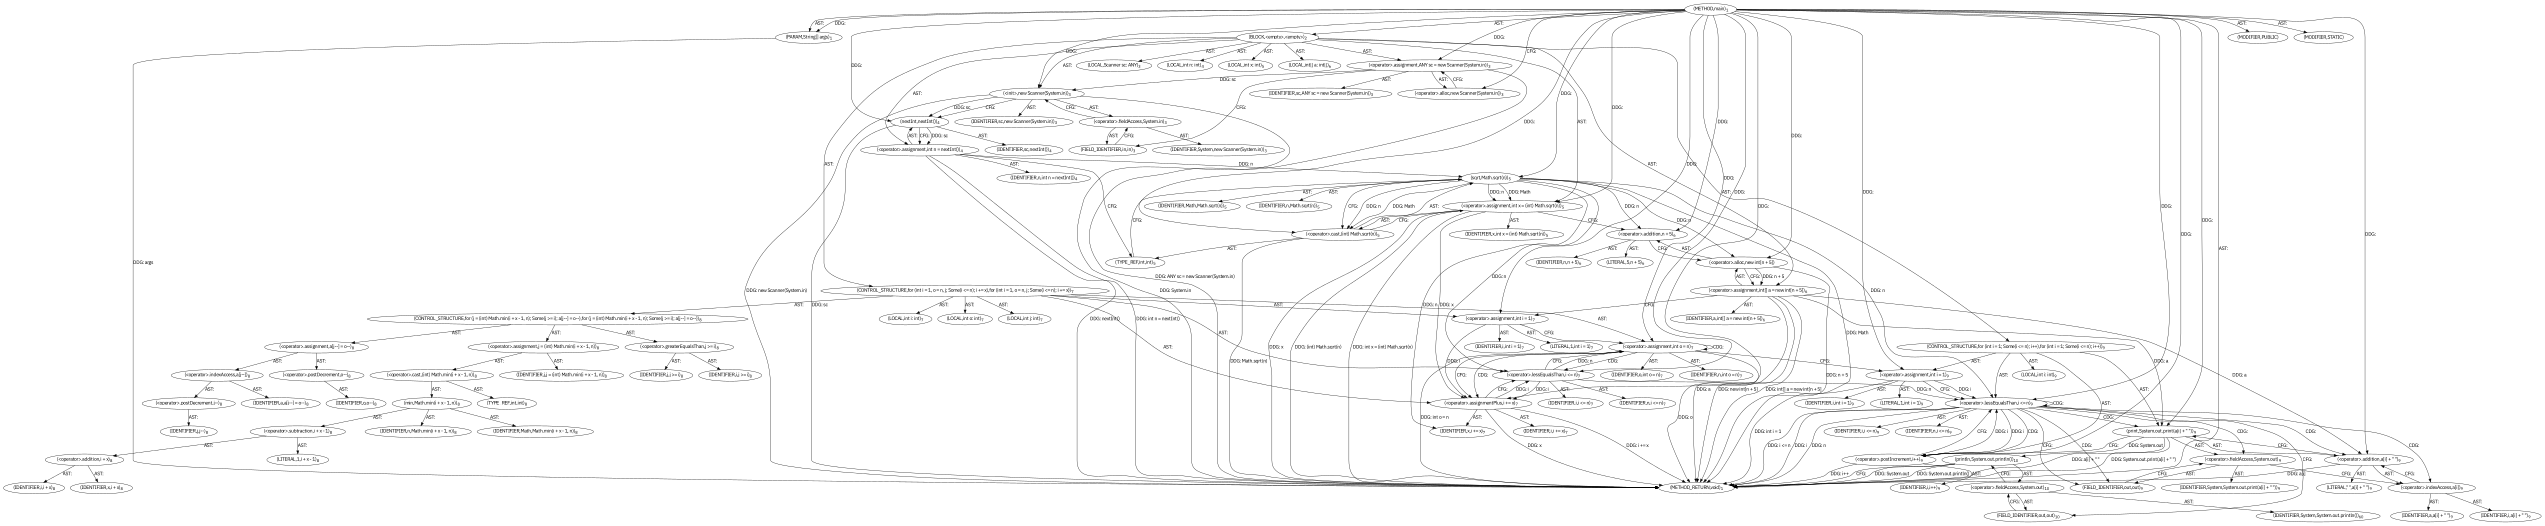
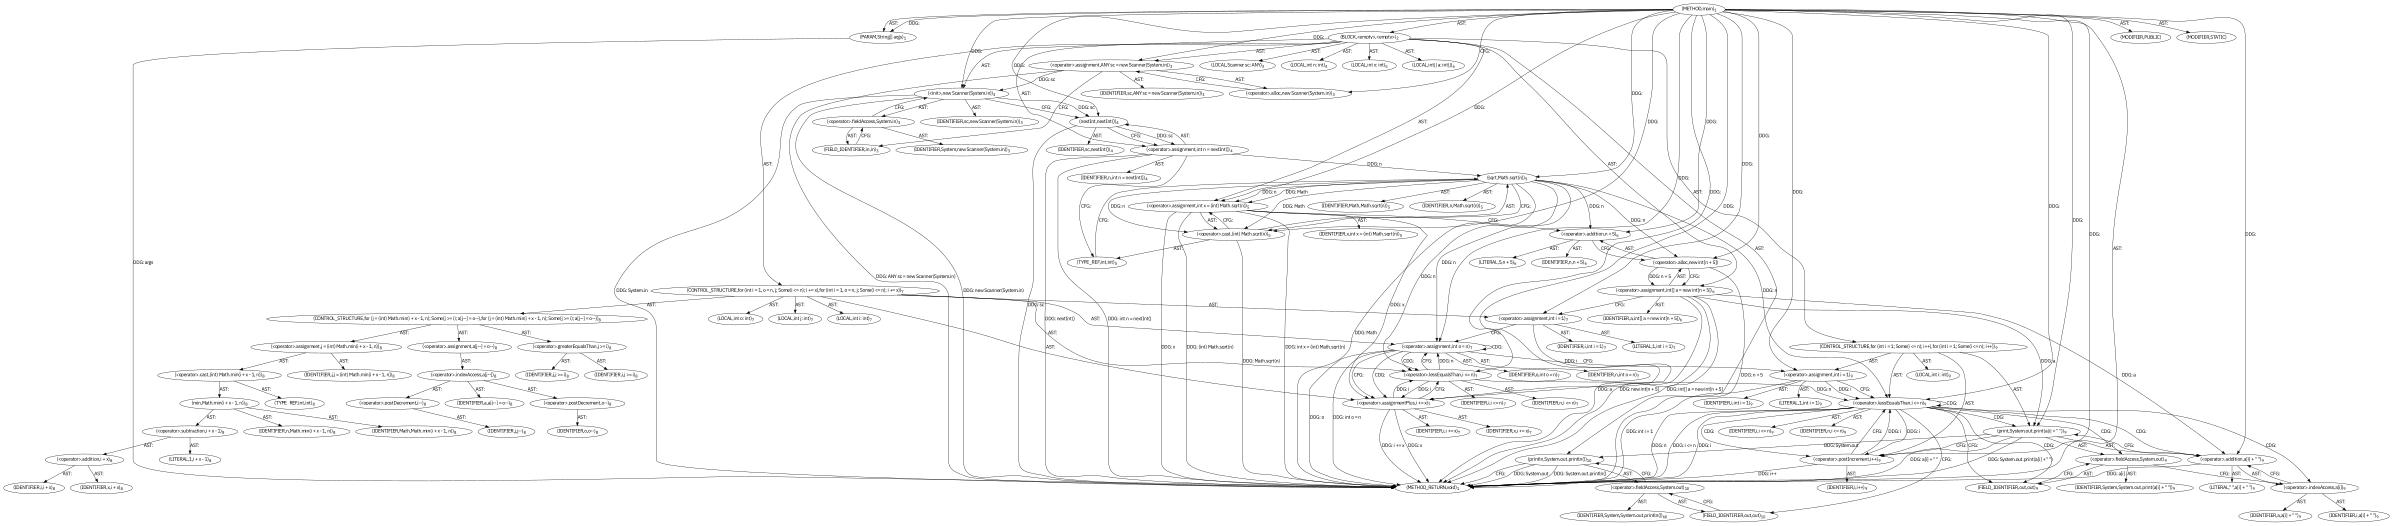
edge "(BLOCK,<empty>,<empty>)" -> "(println,System.out.println())": added, label "AST:"
edge "(sqrt,Math.sqrt(n))" -> "(IDENTIFIER,x,i += x)": now "(sqrt,Math.sqrt(n))" -> "(<operator>.assignment,int o = n)"
edge "(<operator>.assignment,a[j--] = o--)" -> "(<operator>.postDecrement,o--)": now "(<operator>.indexAccess,a[j--])" -> "(<operator>.postDecrement,o--)"
